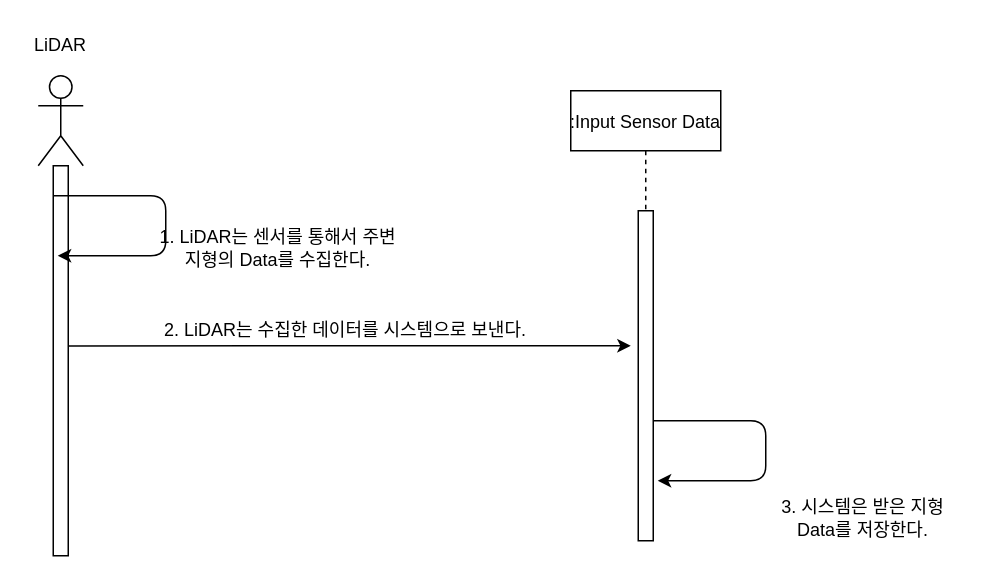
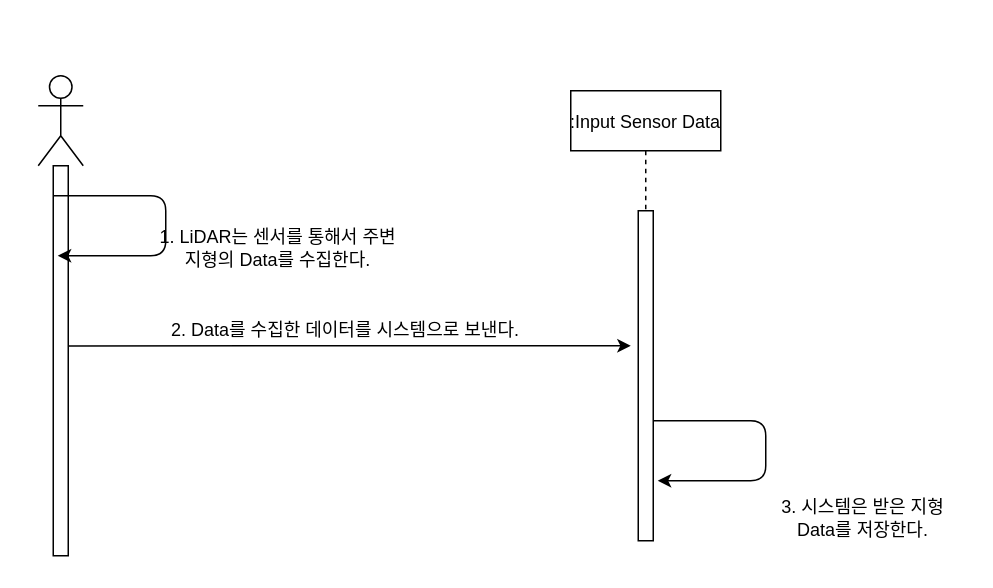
node "LiDAR": removed
node "2. LiDAR는 수집한 데이터를 시스템으로 보낸다.": label "2. LiDAR는 수집한 데이터를 시스템으로 보낸다." -> "2. Data를 수집한 데이터를 시스템으로 보낸다."
